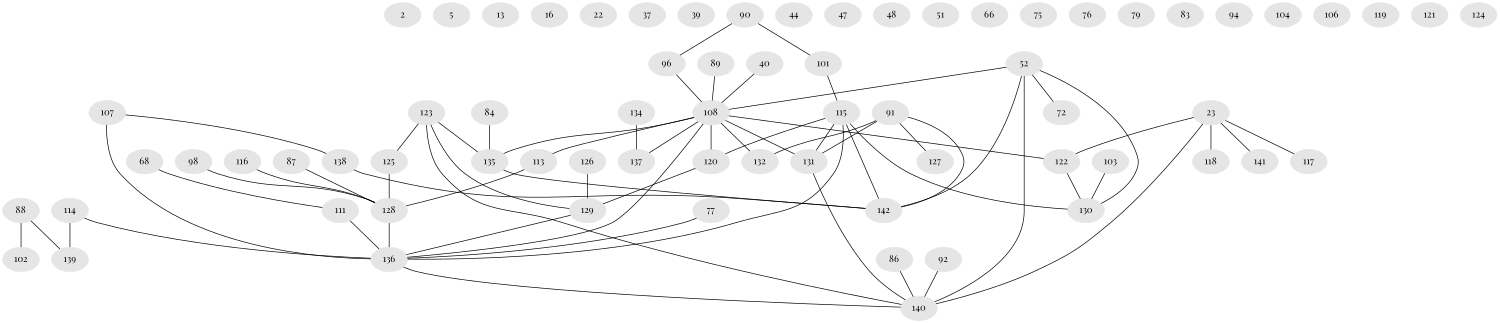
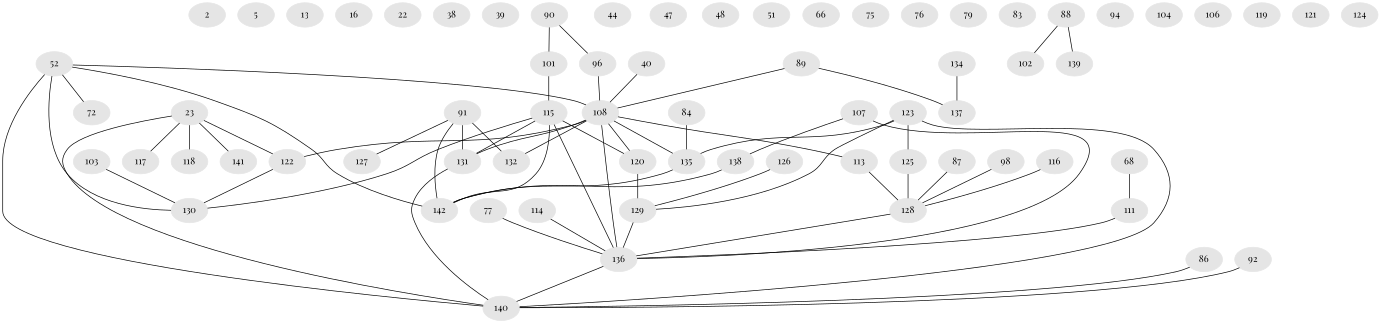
node "37": label "37" -> "38"
edge "108" -- "137": now "89" -- "137"
edge "114" -- "139": removed
